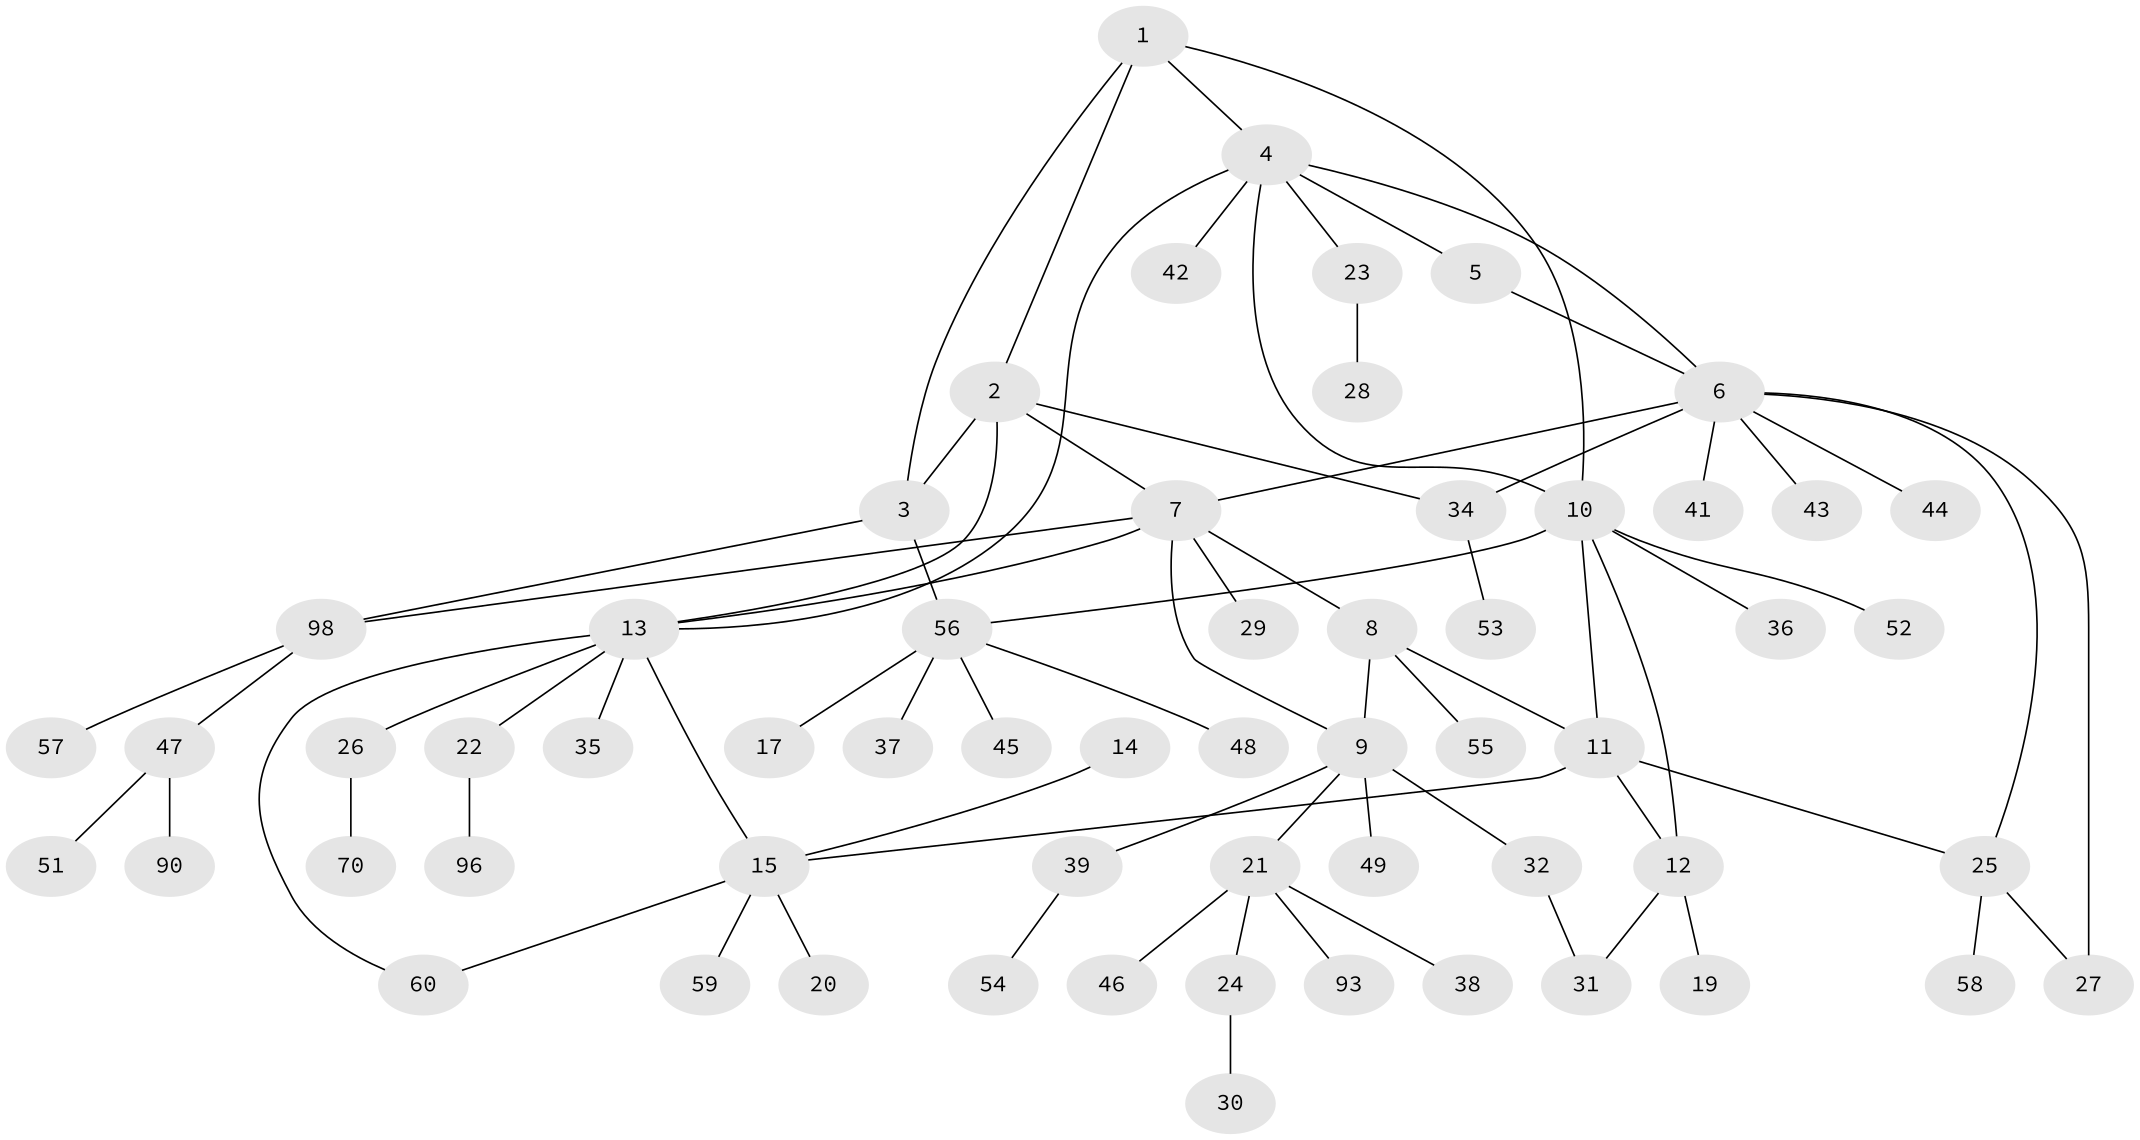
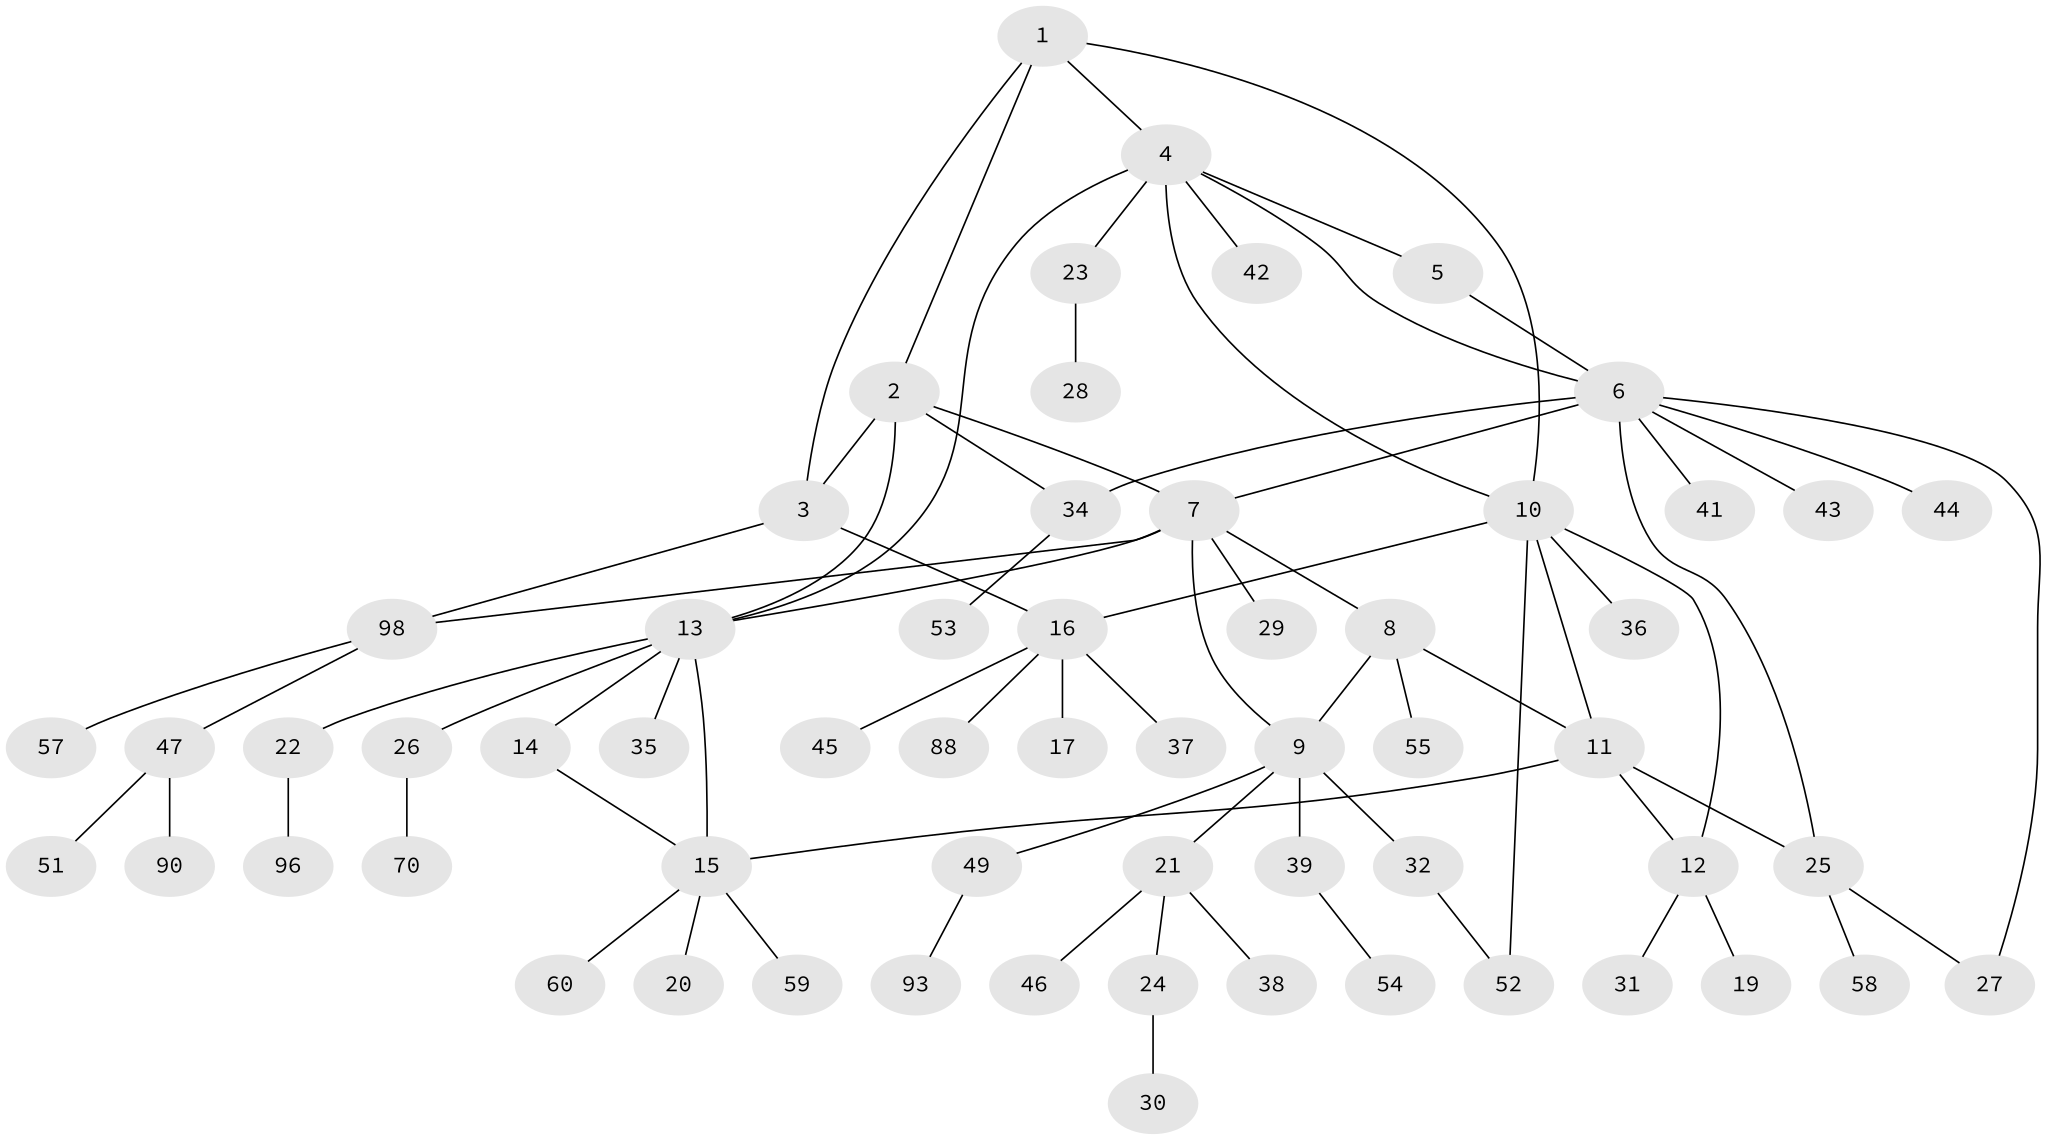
node "56": label "56" -> "16"
edge "13" -- "60": now "13" -- "14"
node "48": label "48" -> "88"
edge "21" -- "93": now "49" -- "93"
edge "32" -- "31": now "32" -- "52"
